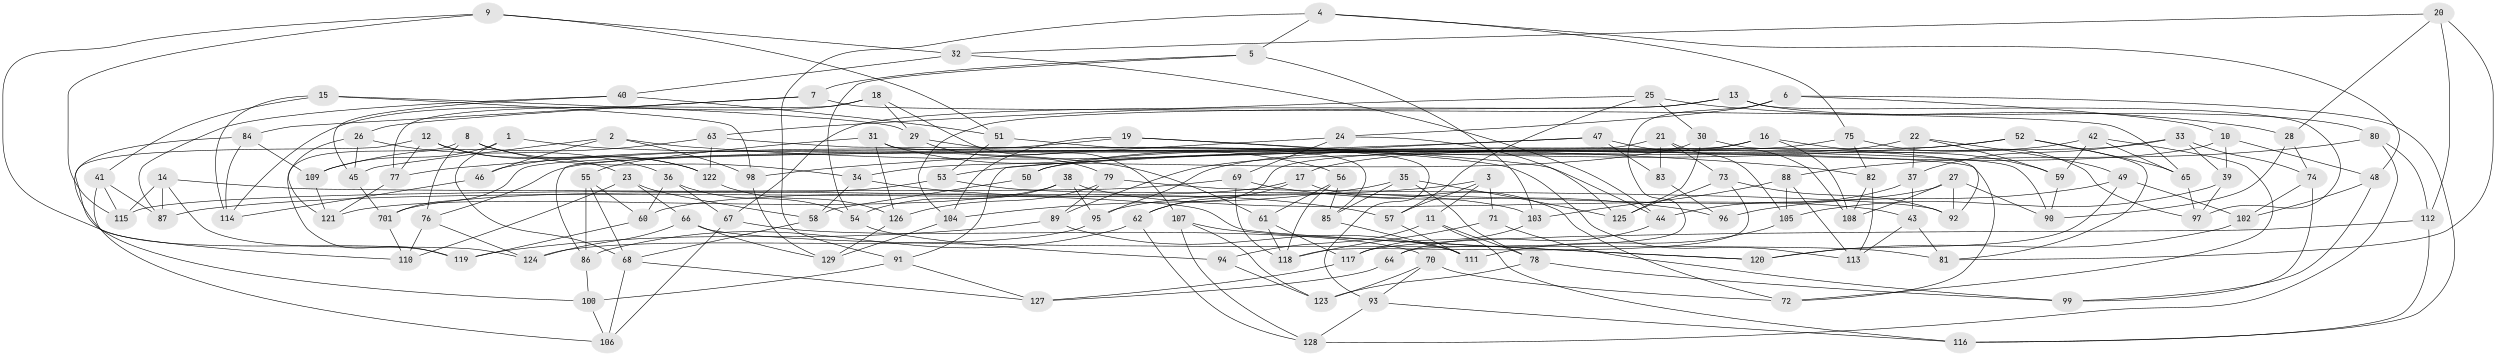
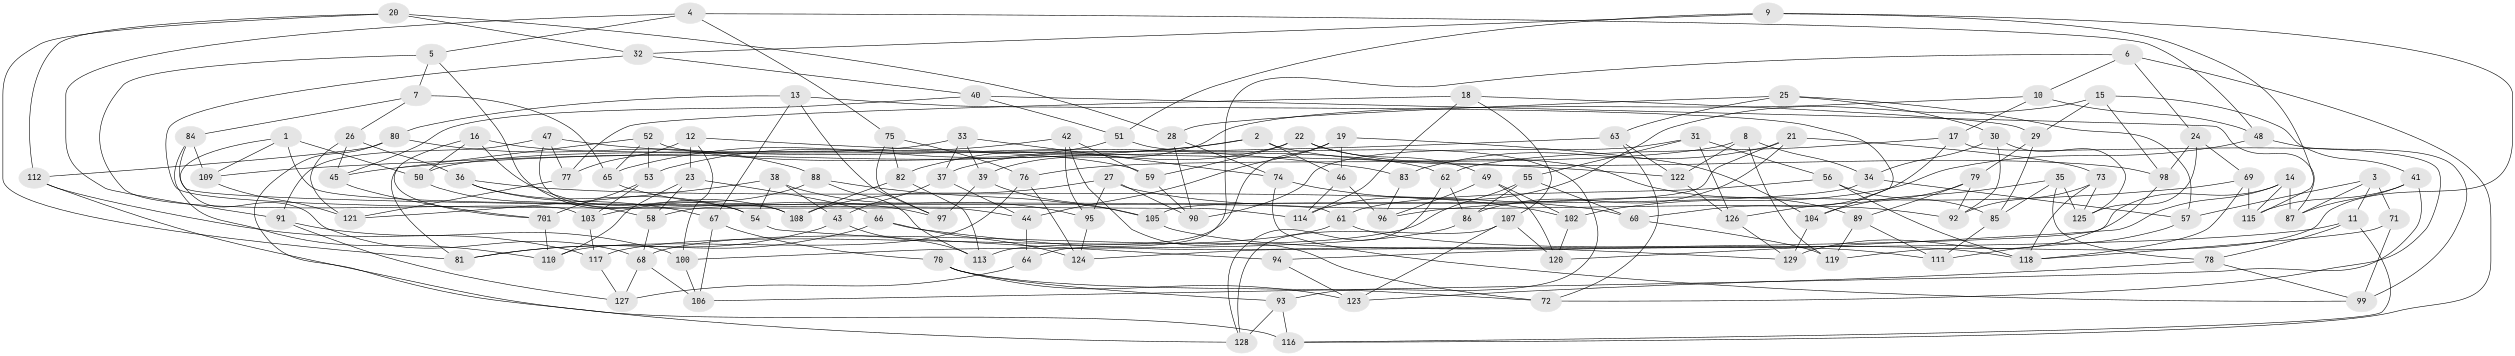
edge "1" -- "50": added
edge "46" -- "96": added
